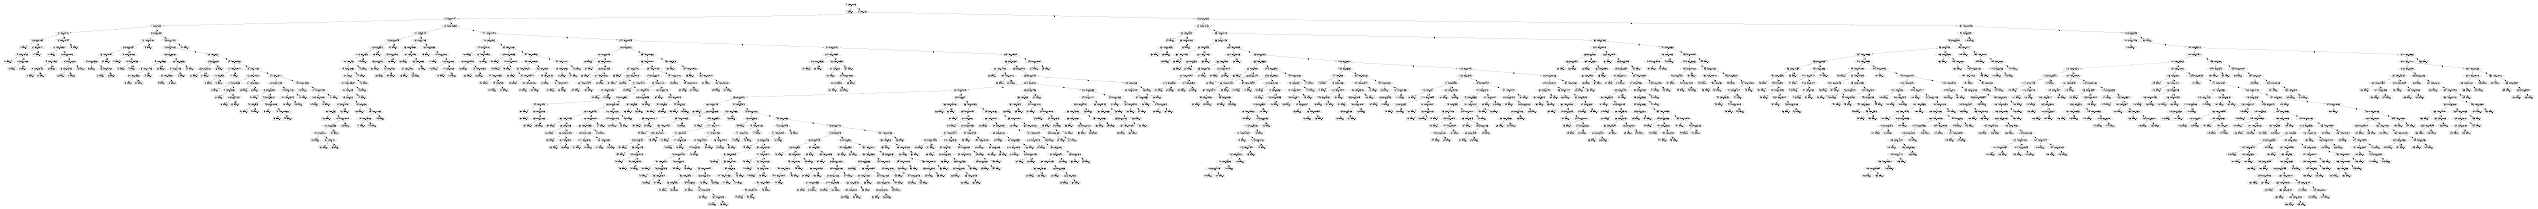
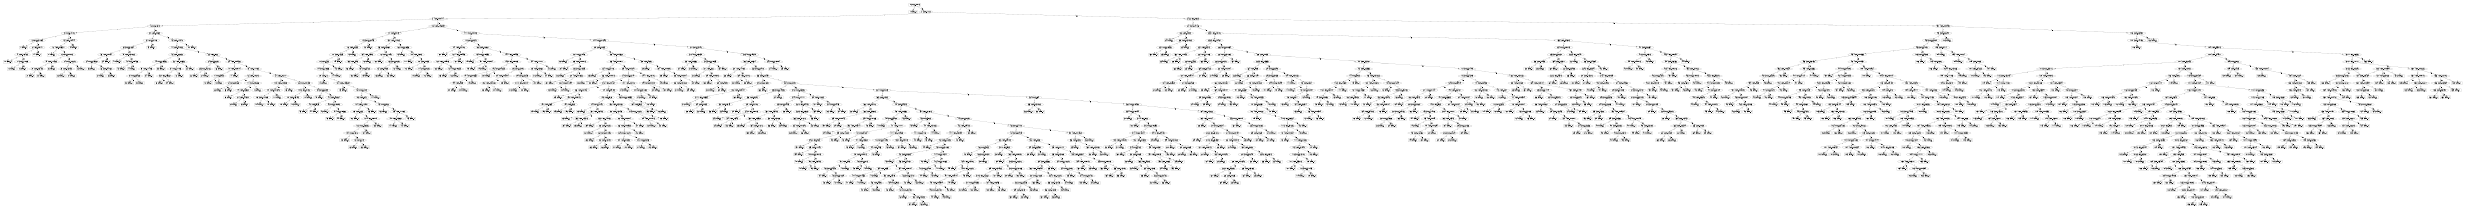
edge "(1314) 3 Cut=215.829" -> "(1315) 0 Cut=0.008909": reversed
